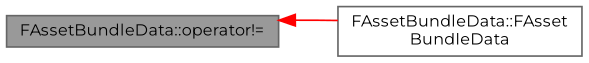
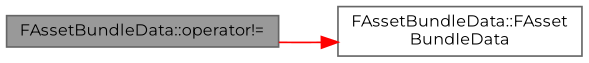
edge "FAssetBundleData::FAsset BundleData" -> "FAssetBundleData::operator!=": reversed
